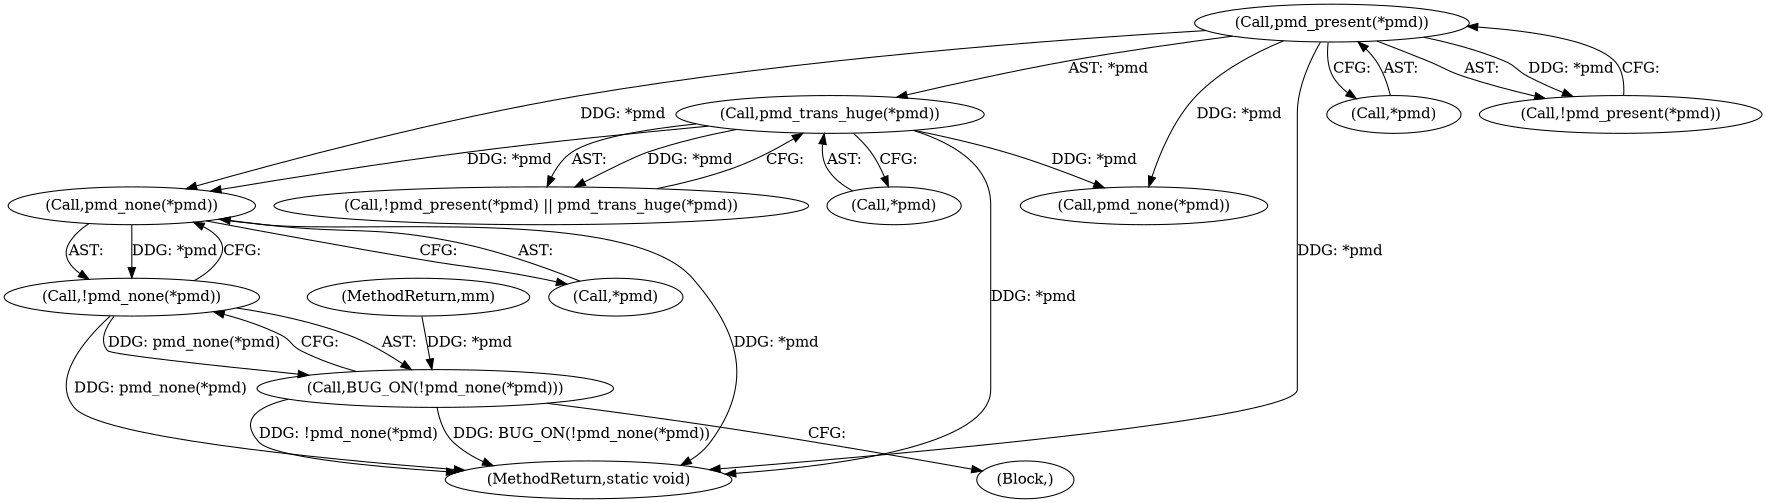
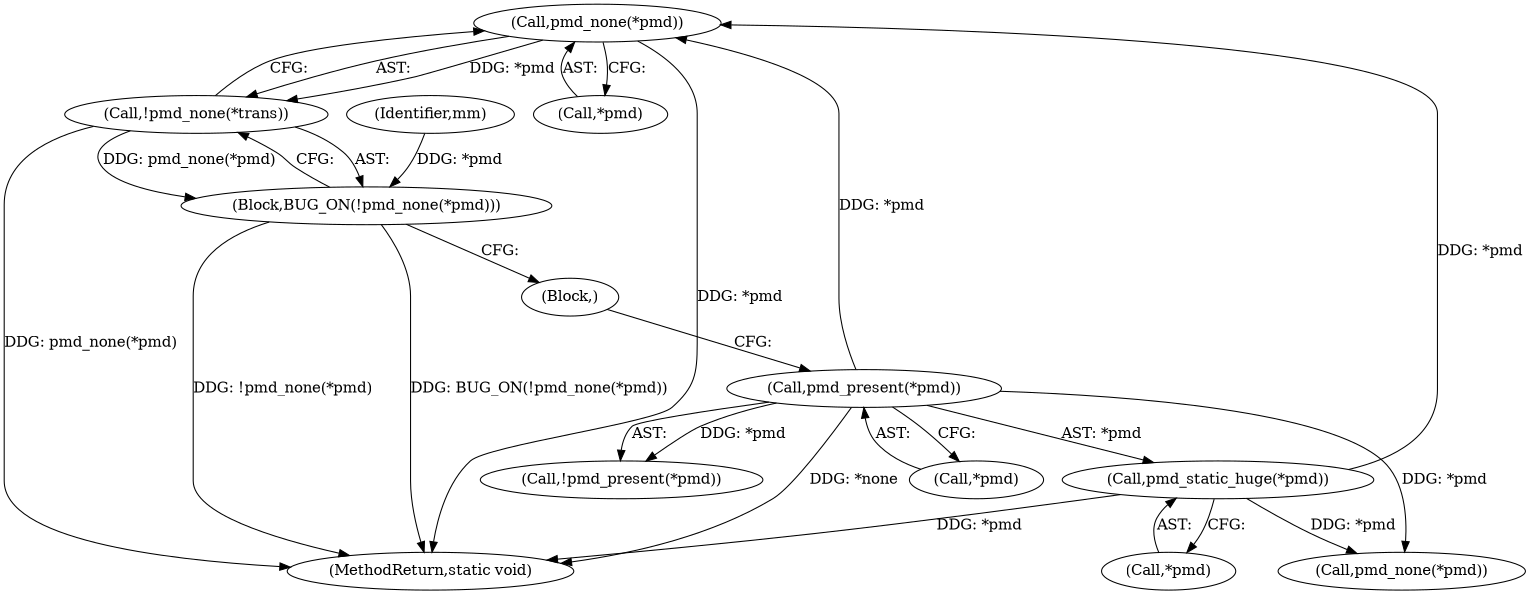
edge "(Call,!pmd_present(*pmd))" -> "(Call,pmd_present(*pmd))": now "(Block,)" -> "(Call,pmd_present(*pmd))"
node "(Call,pmd_trans_huge(*pmd))": label "(Call,pmd_trans_huge(*pmd))" -> "(Call,pmd_static_huge(*pmd))"
node "(Call,!pmd_present(*pmd) || pmd_trans_huge(*pmd))": removed
edge "(Call,pmd_present(*pmd))" -> "(MethodReturn,static void)": label "DDG: *pmd" -> "DDG: *none"
node "(Call,!pmd_none(*pmd))": label "(Call,!pmd_none(*pmd))" -> "(Call,!pmd_none(*trans))"
node "(MethodReturn,mm)": label "(MethodReturn,mm)" -> "(Identifier,mm)"
node "(Call,BUG_ON(!pmd_none(*pmd)))": label "(Call,BUG_ON(!pmd_none(*pmd)))" -> "(Block,BUG_ON(!pmd_none(*pmd)))"
